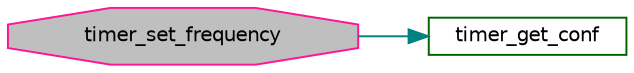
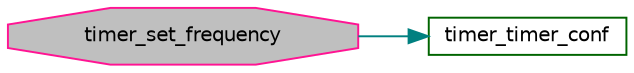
node "timer_get_conf": label "timer_get_conf" -> "timer_timer_conf"
